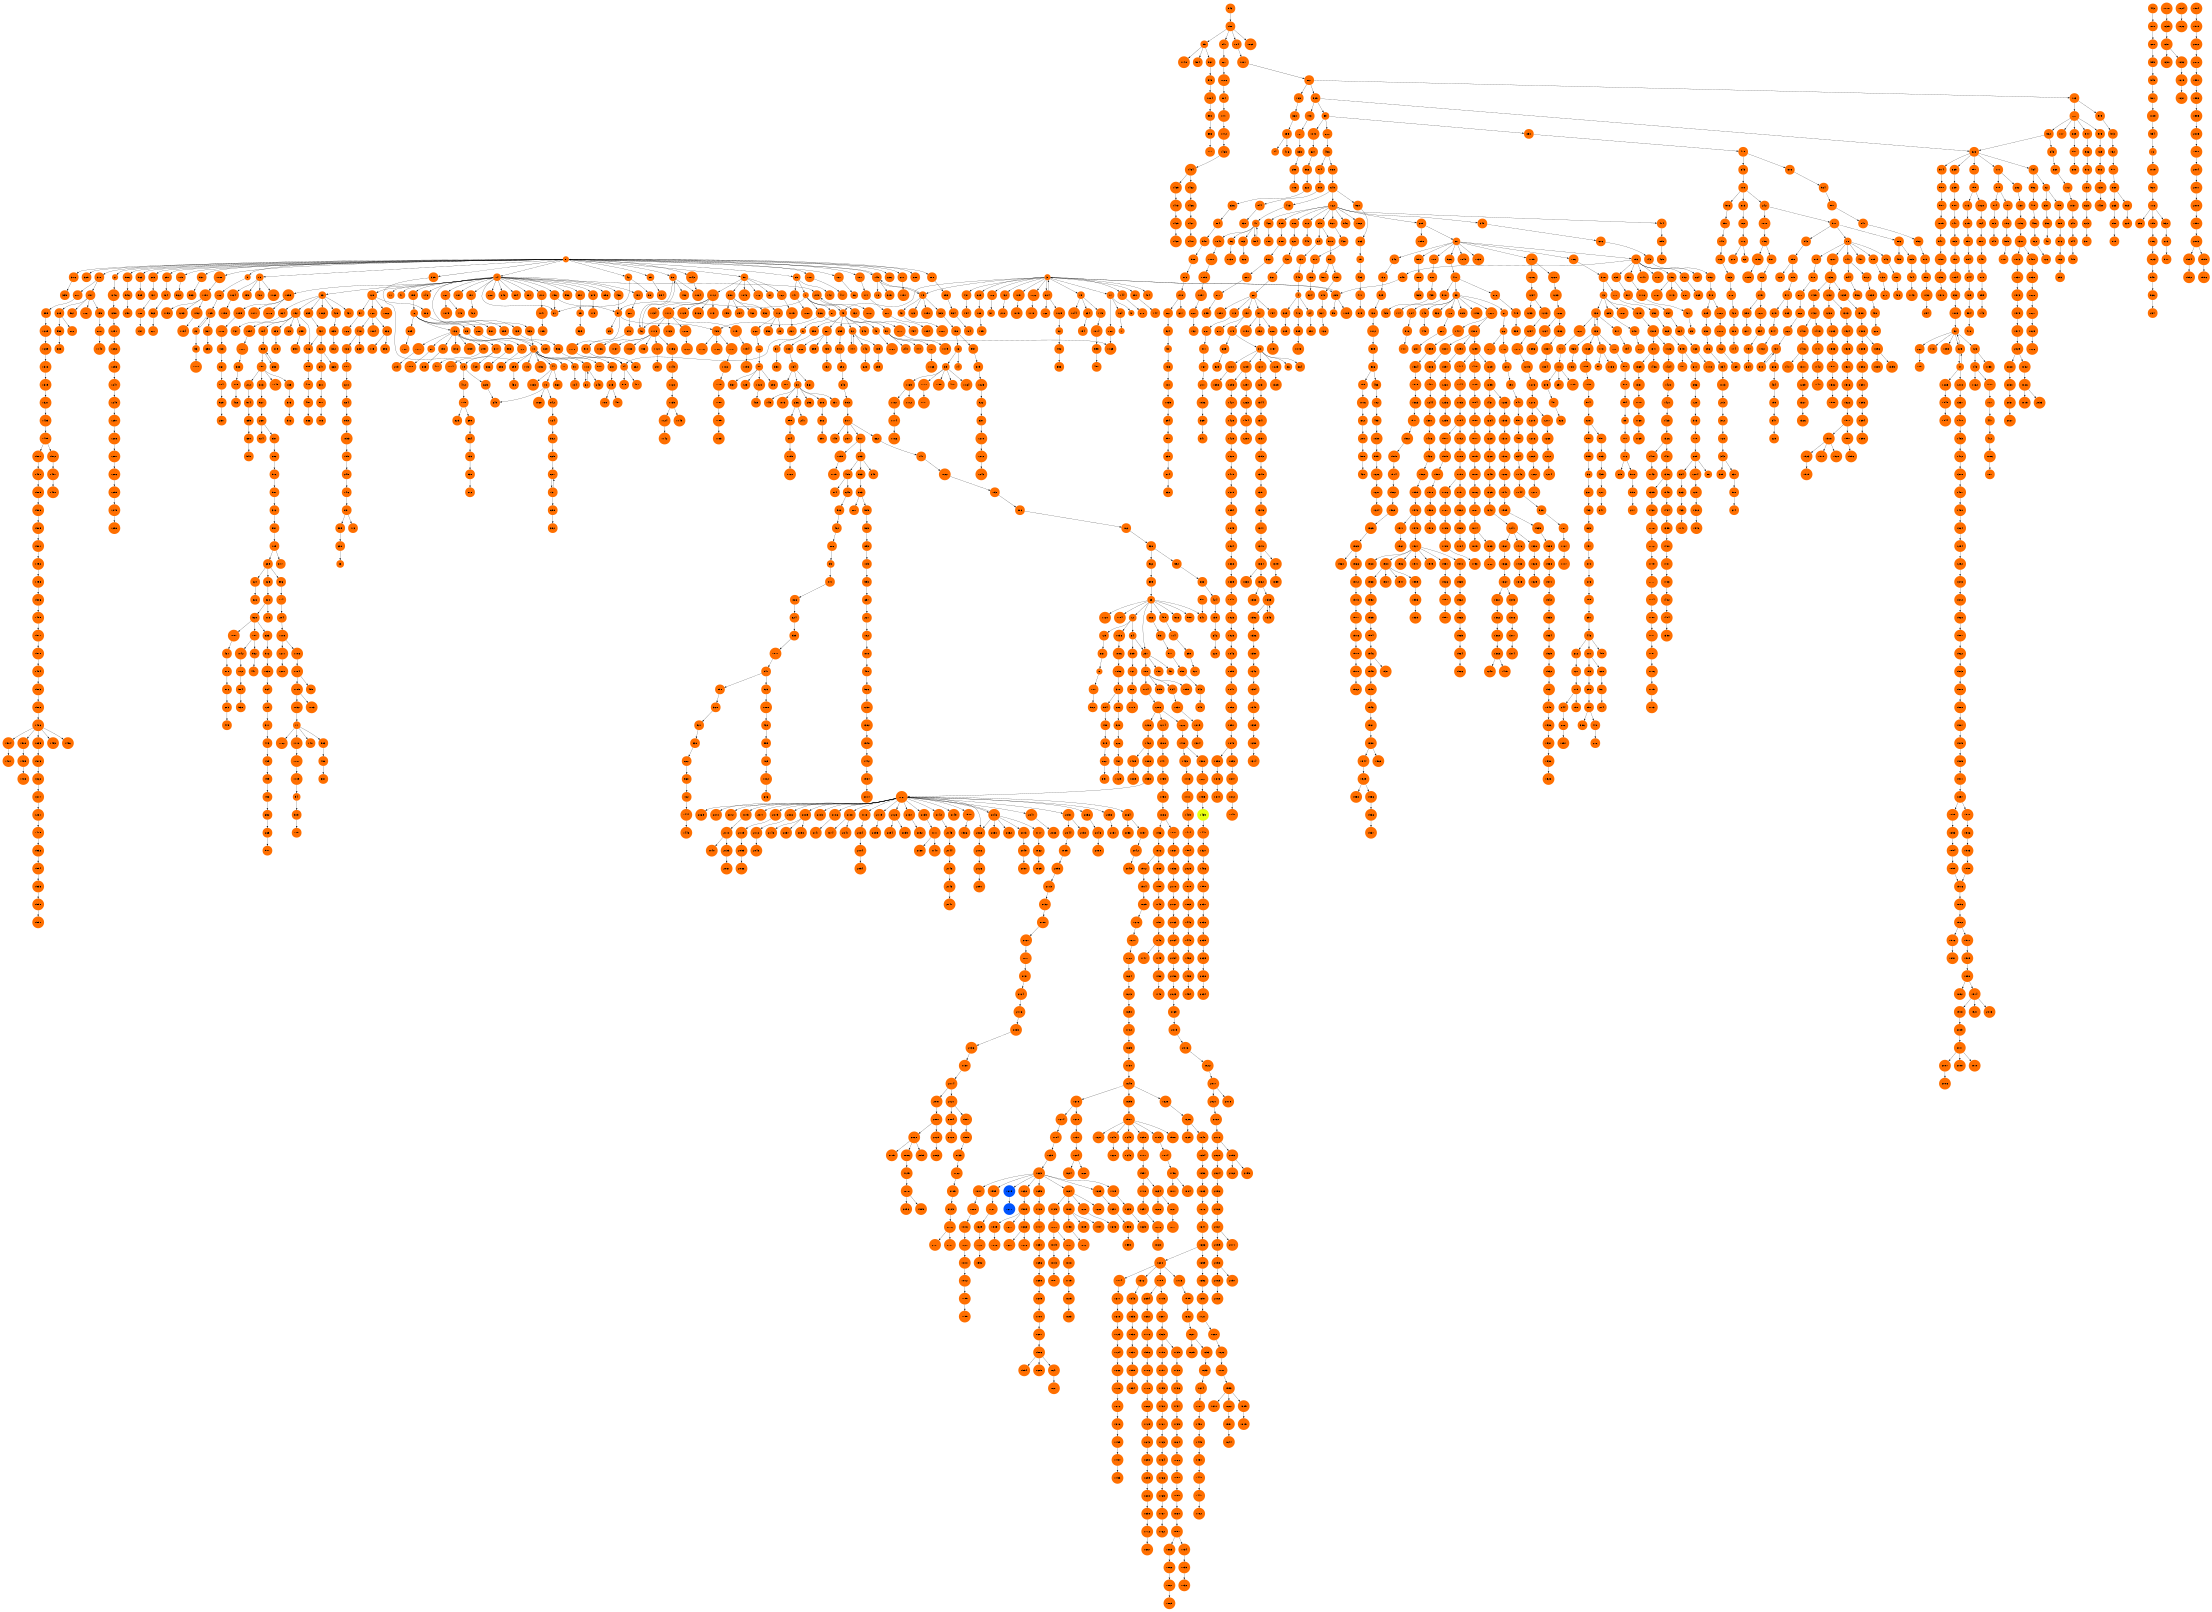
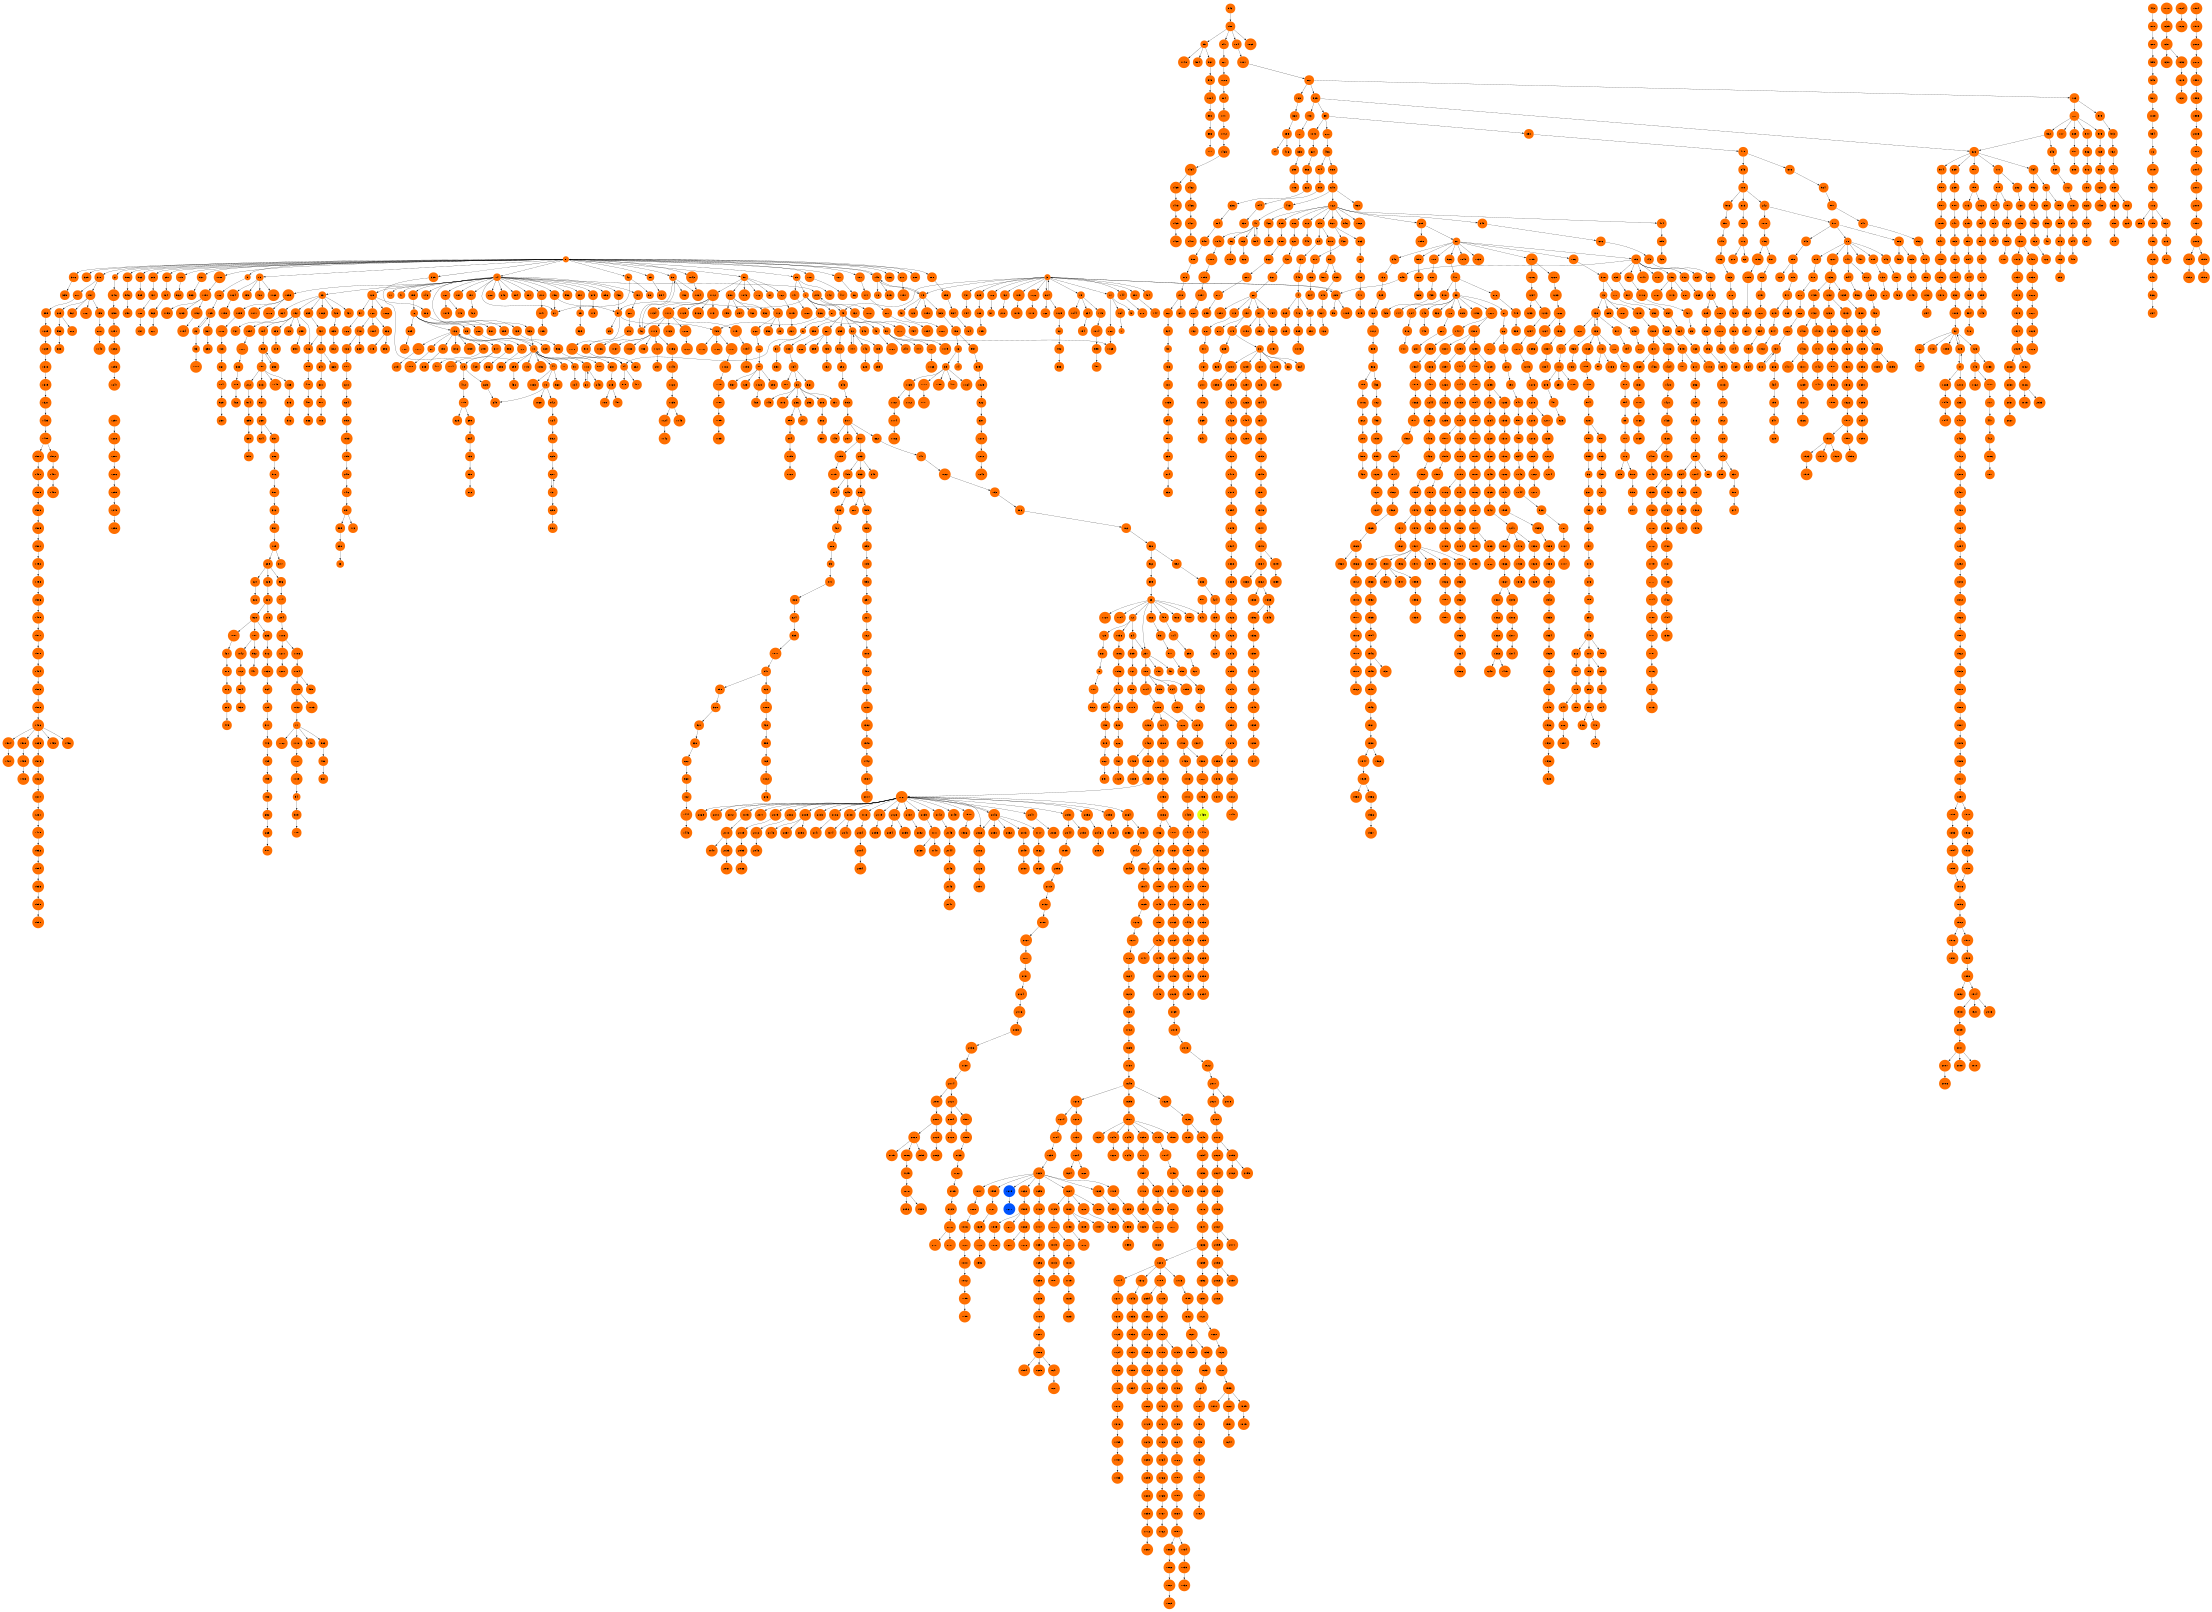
edge "960" -> "363": now "527" -> "363"
edge "275" -> "398": now "1085" -> "398"
node "1249": removed
